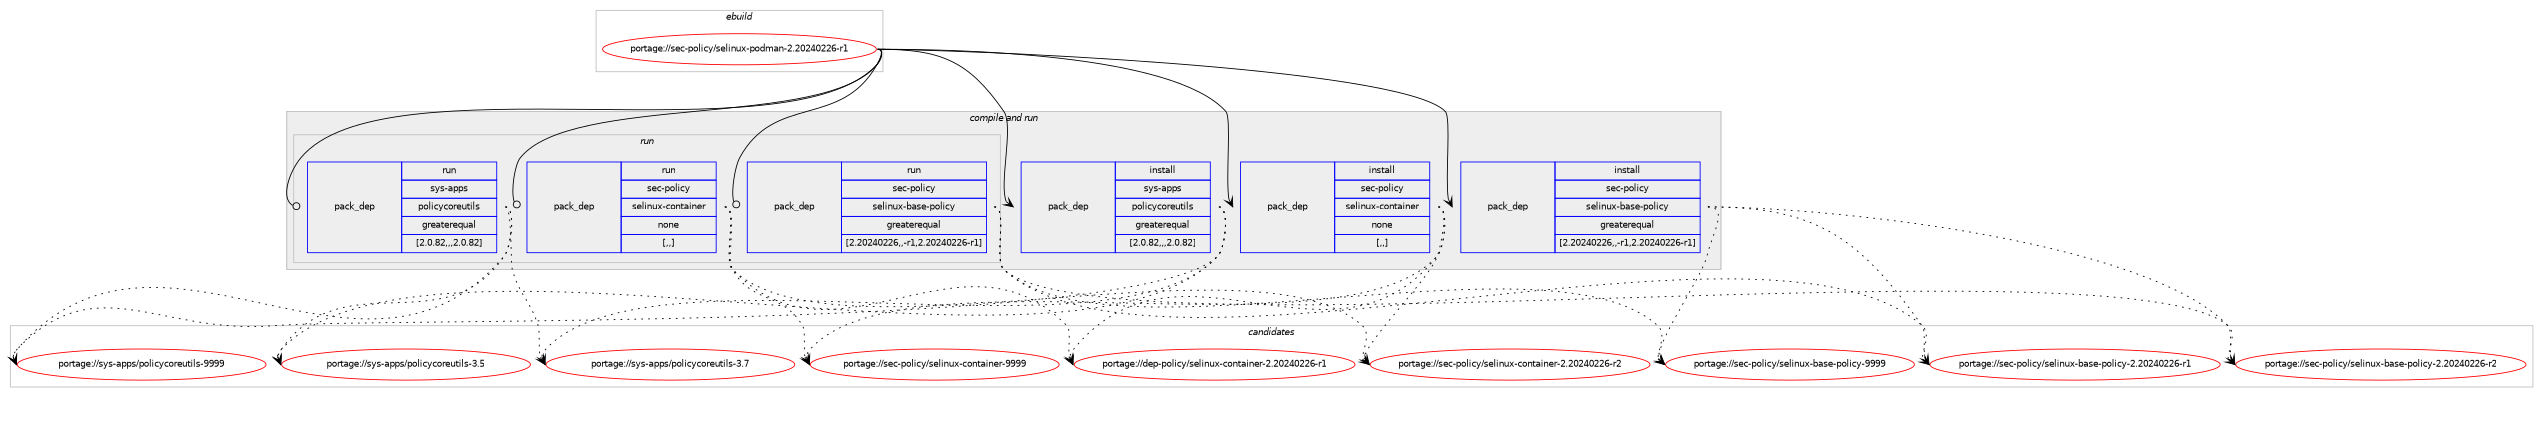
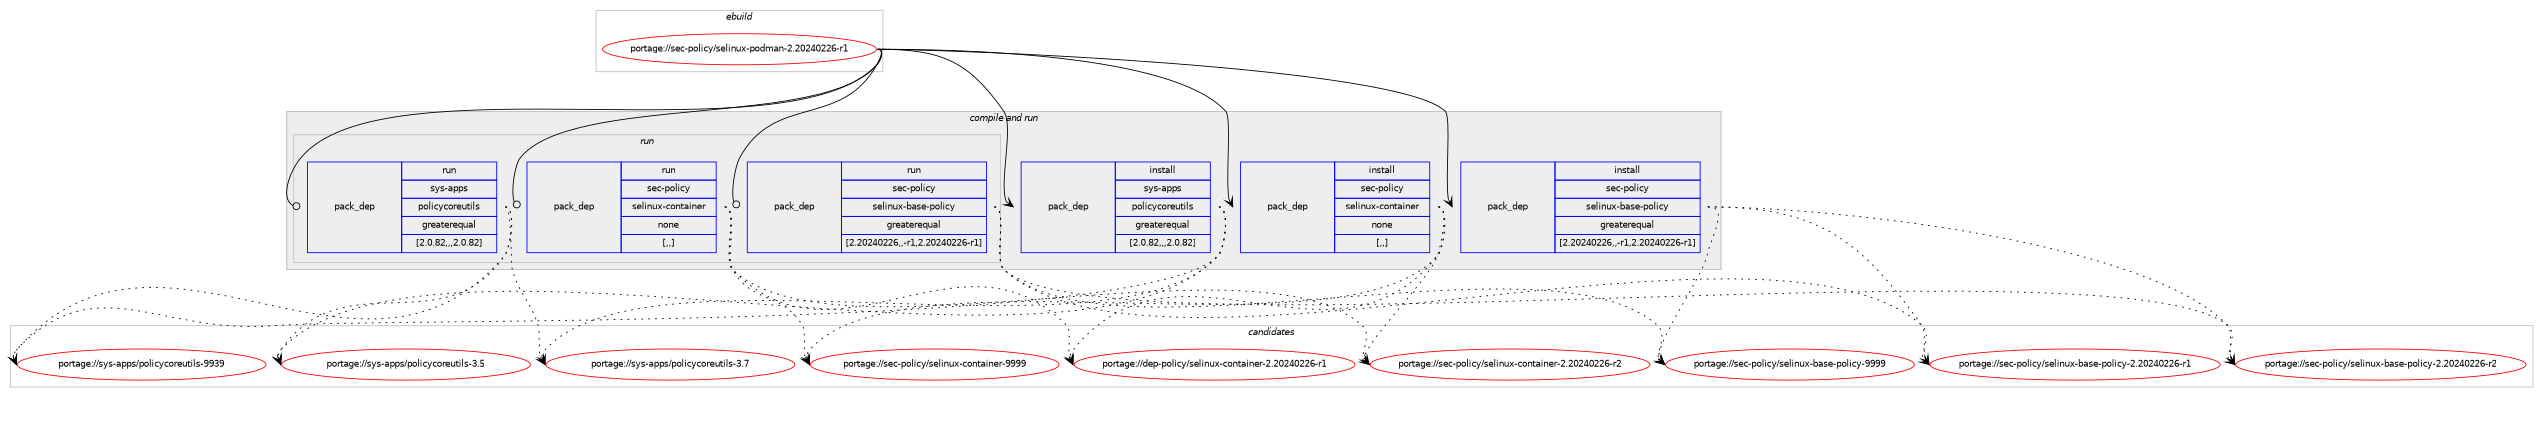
node "portage://sys-apps/policycoreutils-9999": label "portage://sys-apps/policycoreutils-9999" -> "portage://sys-apps/policycoreutils-9939"
